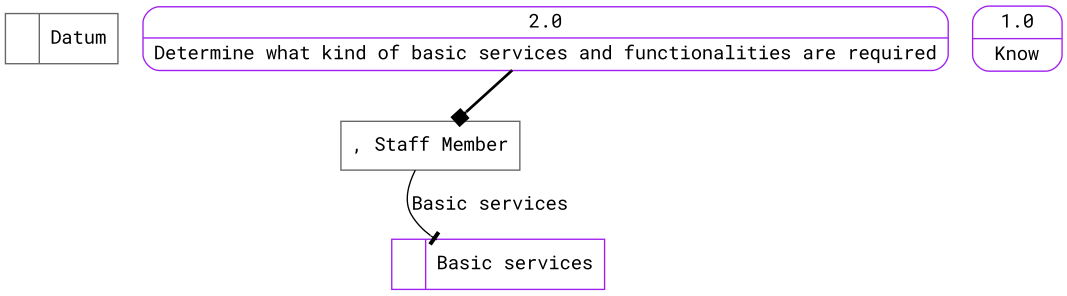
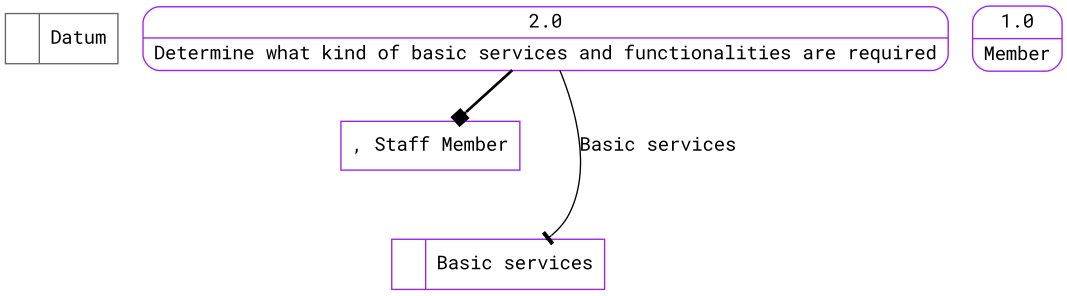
node "1.0": text "Know" -> "Member"
node ", Staff Member": color gray40 -> purple
edge ", Staff Member" -> "Basic services": now "2.0" -> "Basic services"
